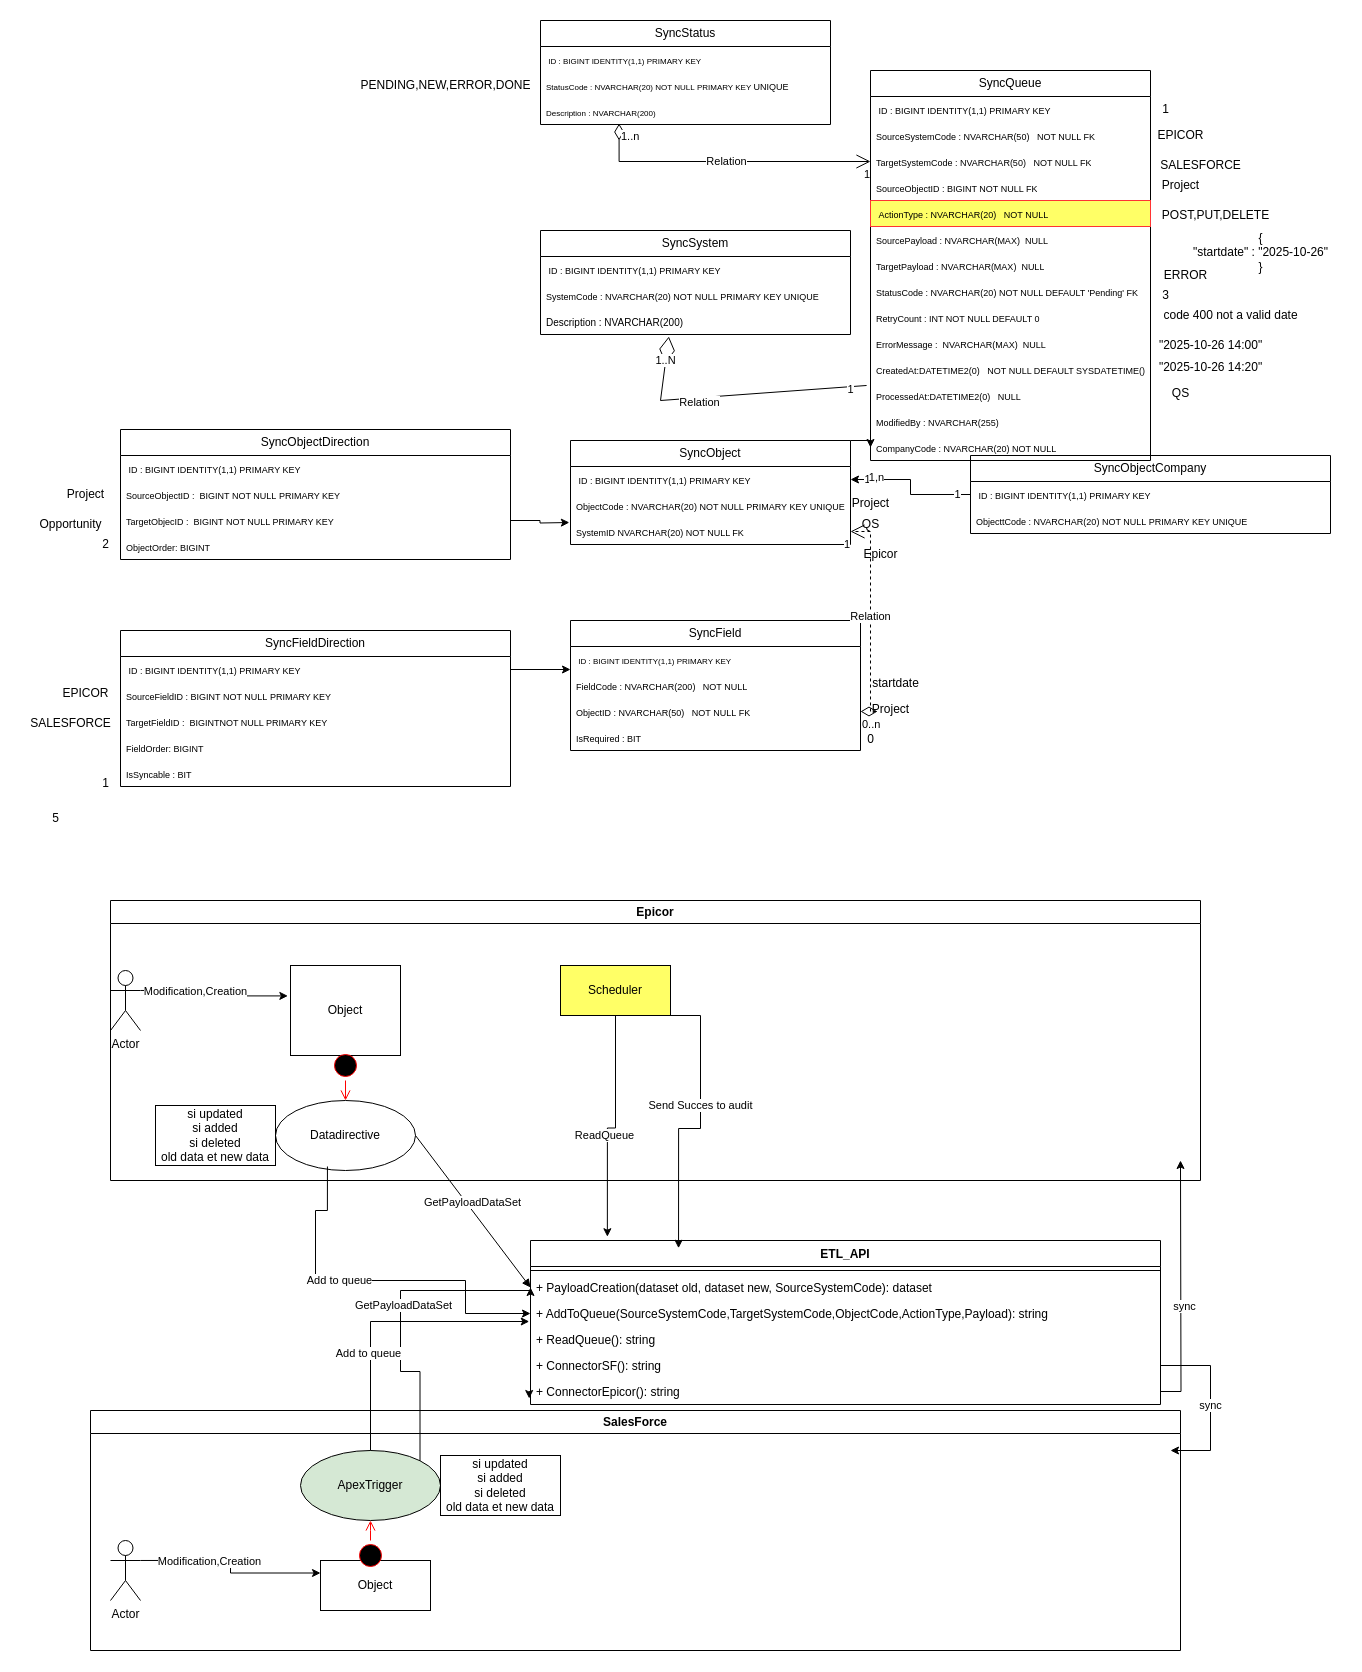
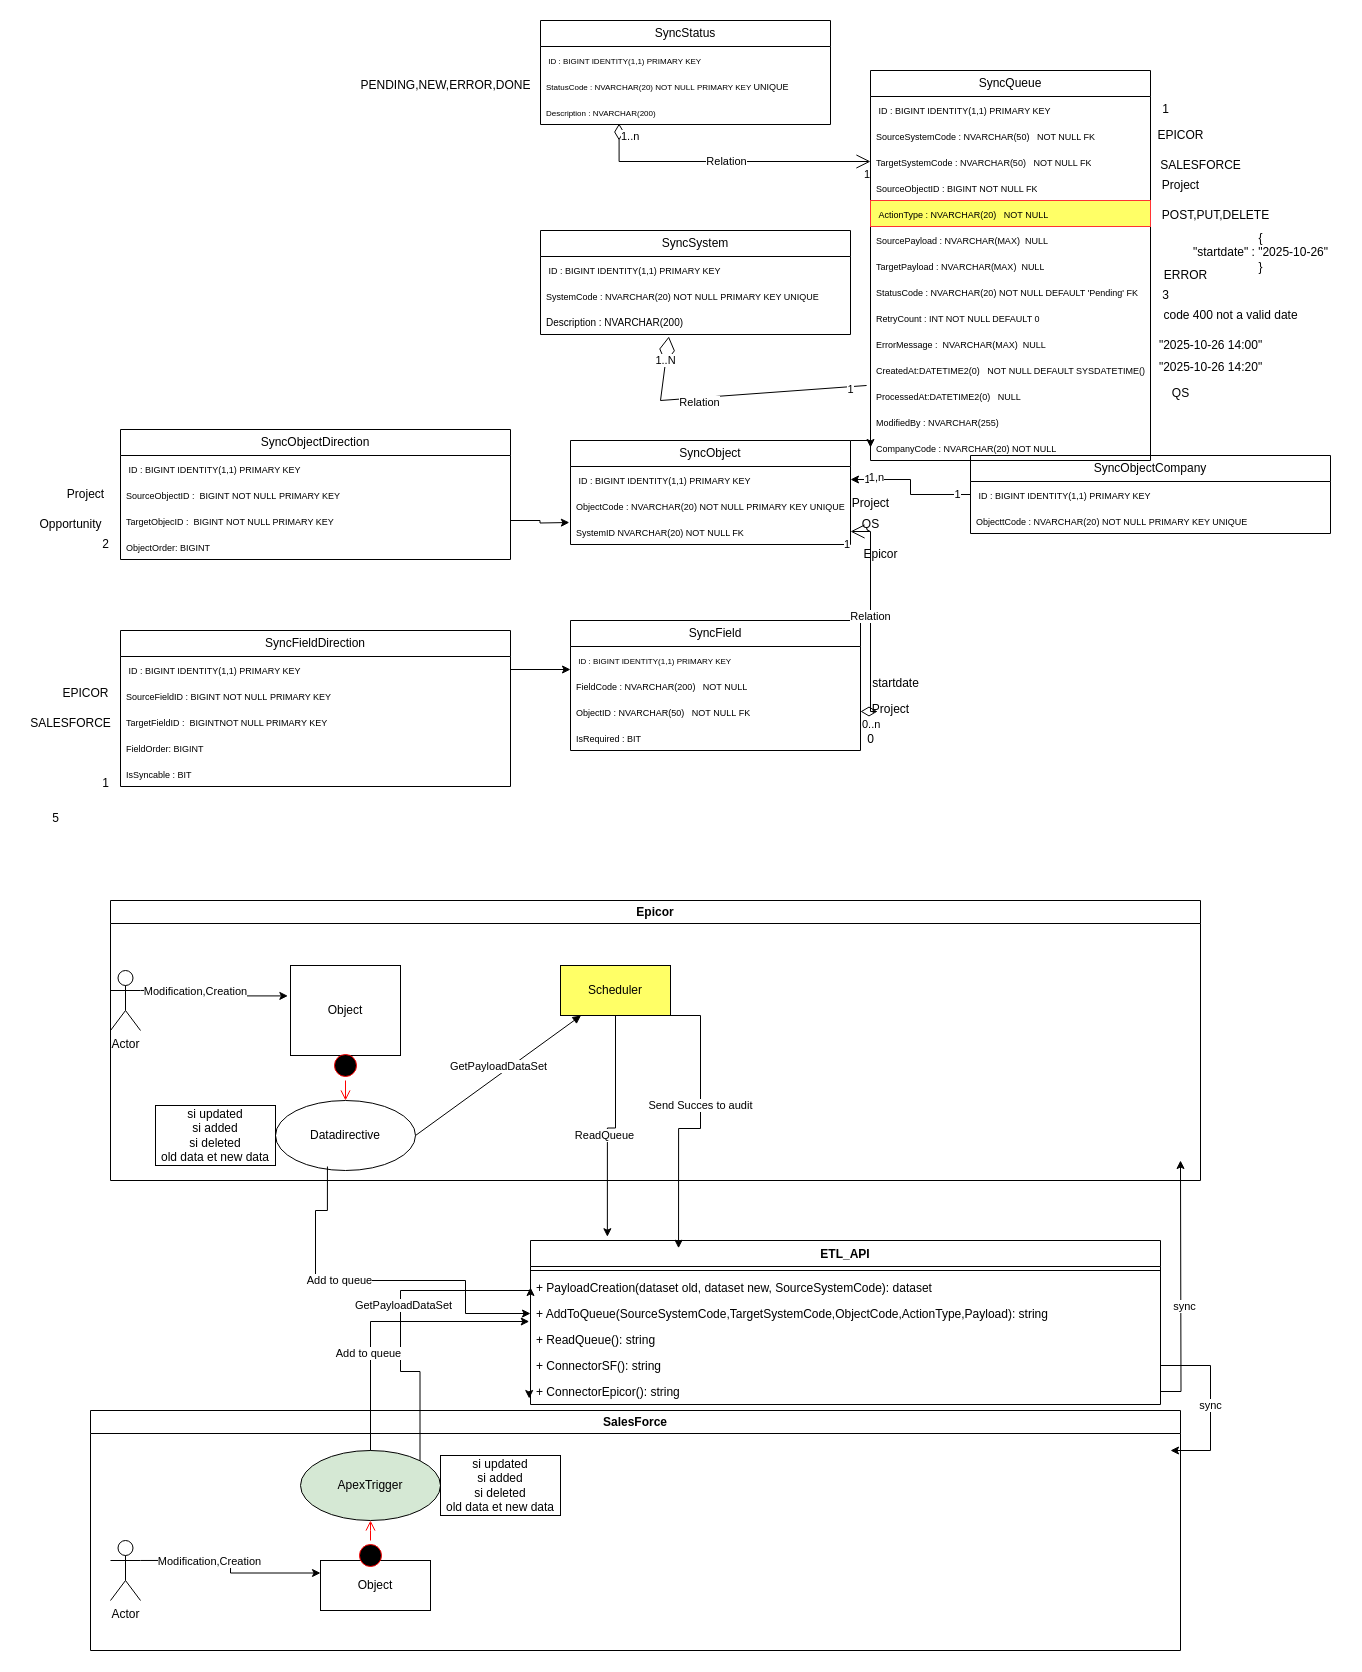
edge "SystemID NVARCHAR(20) NOT NULL FK" -- "ObjectID : NVARCHAR(50) NOT NULL FK": style dashed -> solid
edge "Datadirective" -> "+ PayloadCreation(dataset old, dataset new, SourceSystemCode): dataset": now "Datadirective" -> "Scheduler"
